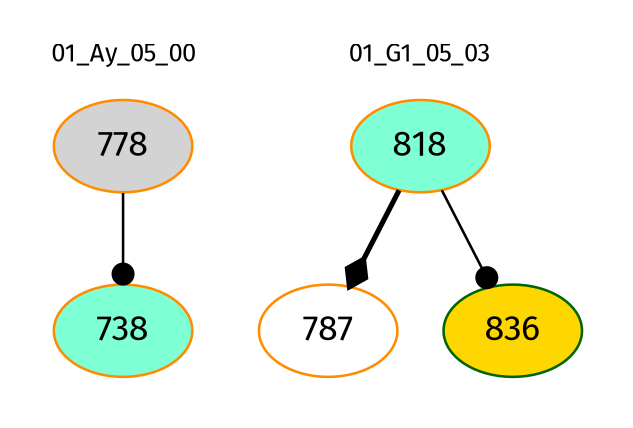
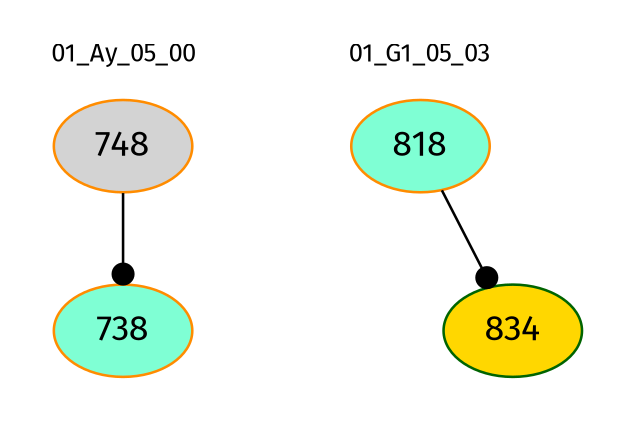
node "778": label "778" -> "748"
node "787": removed
node "836": label "836" -> "834"
